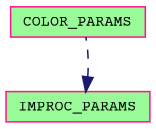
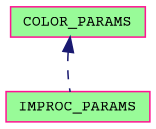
edge "COLOR_PARAMS" -> "IMPROC_PARAMS": reversed
